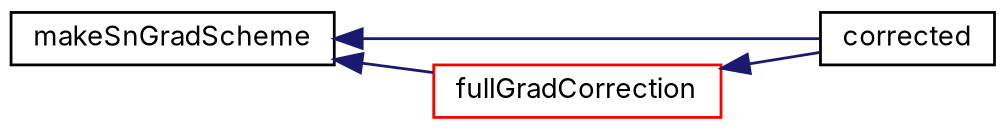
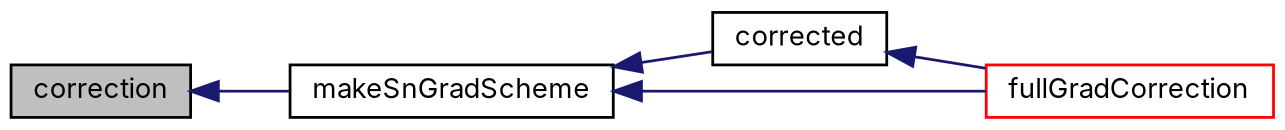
edge "corrected" -> "fullGradCorrection": reversed
node "correction": added
